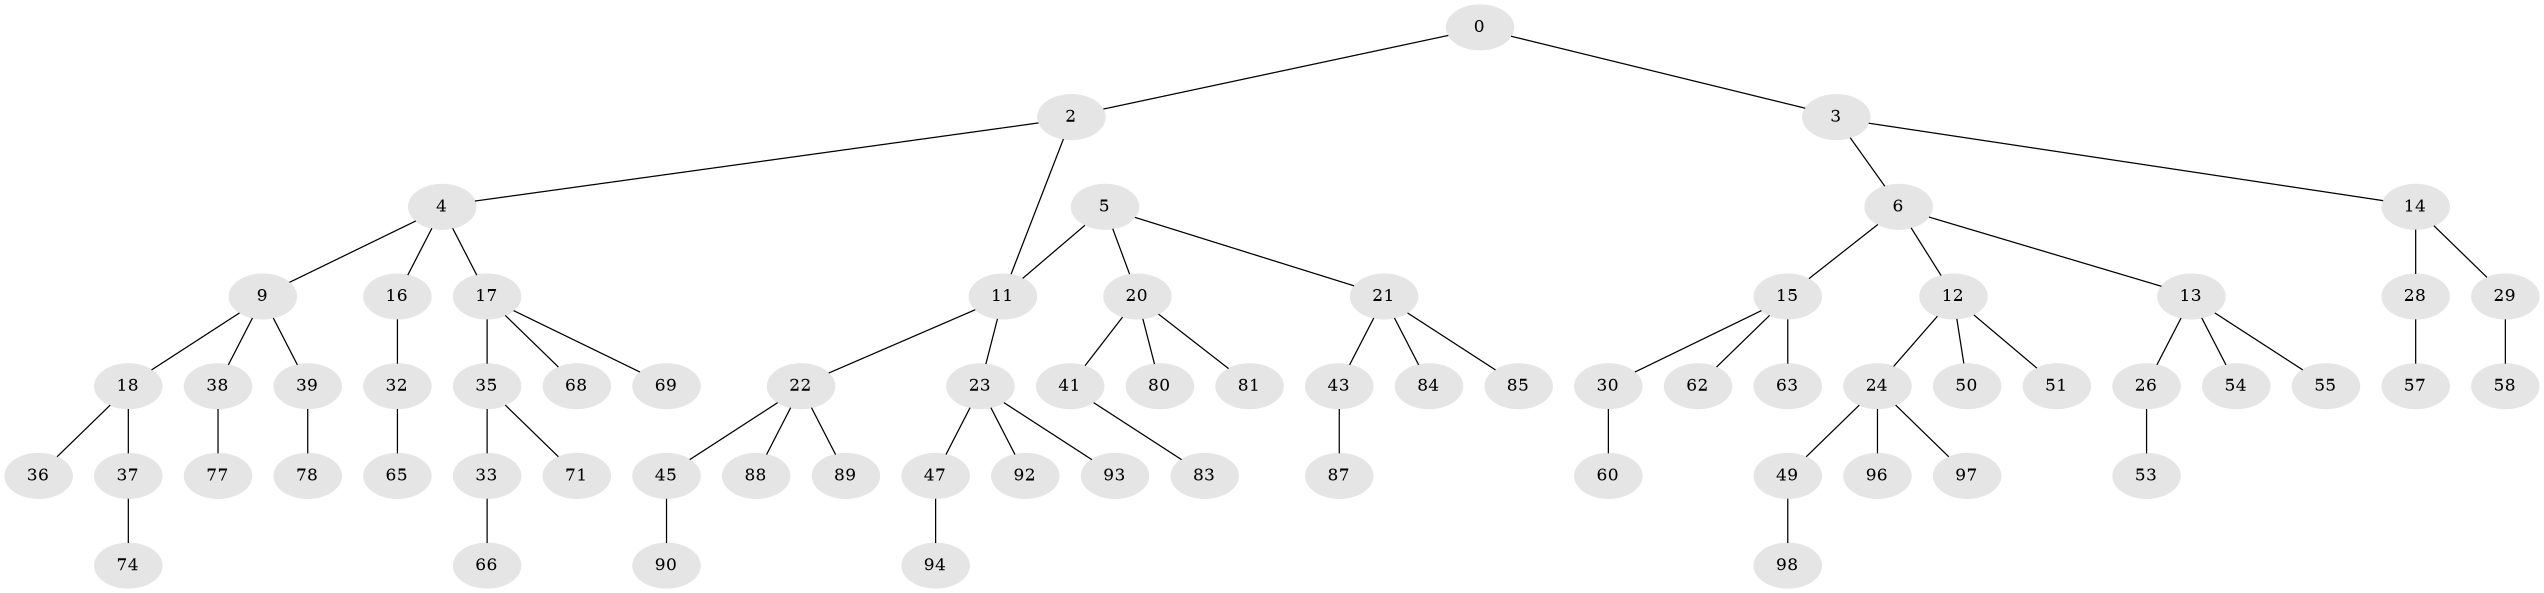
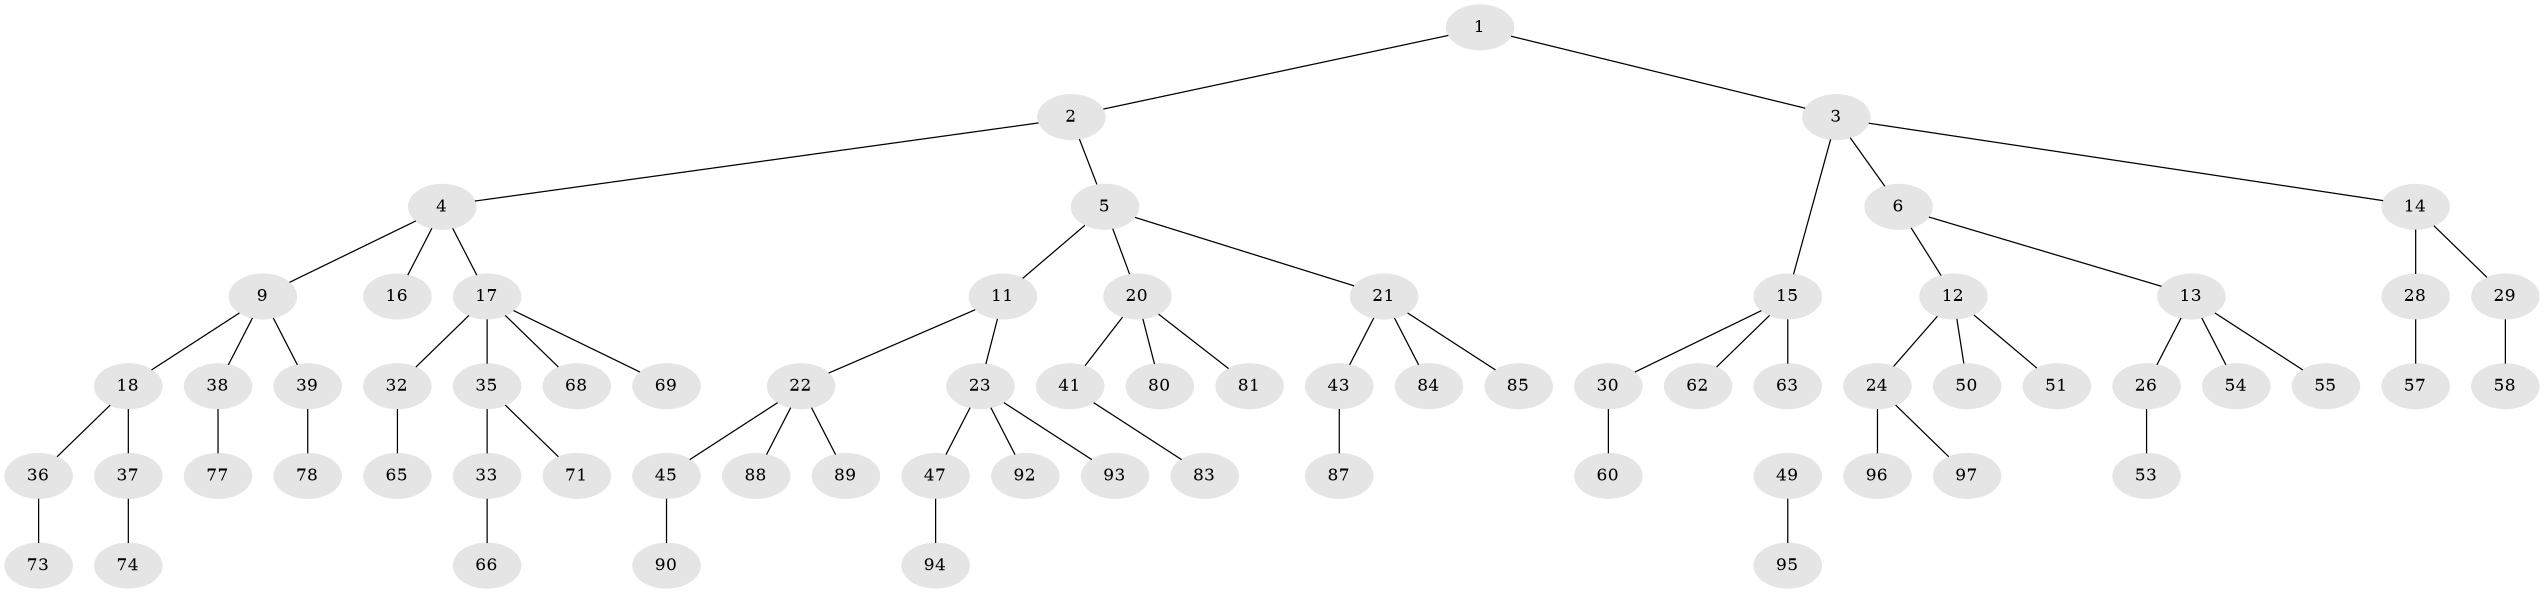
node "0": label "0" -> "1"
edge "2" -- "11": now "2" -- "5"
edge "6" -- "15": now "3" -- "15"
edge "16" -- "32": now "17" -- "32"
edge "24" -- "49": removed
node "73": added
node "98": label "98" -> "95"
